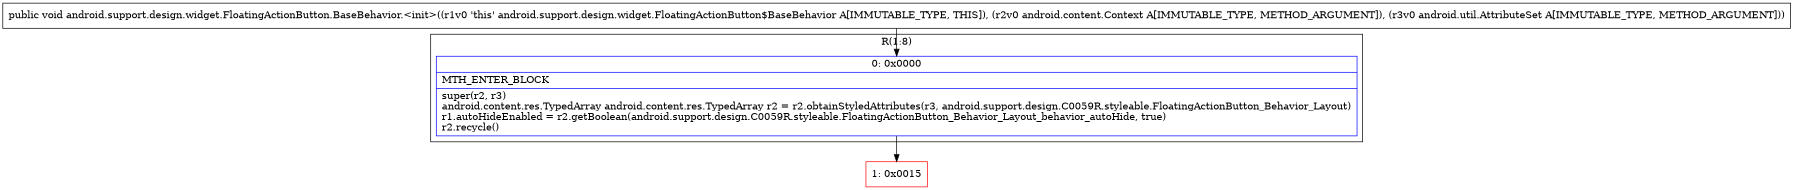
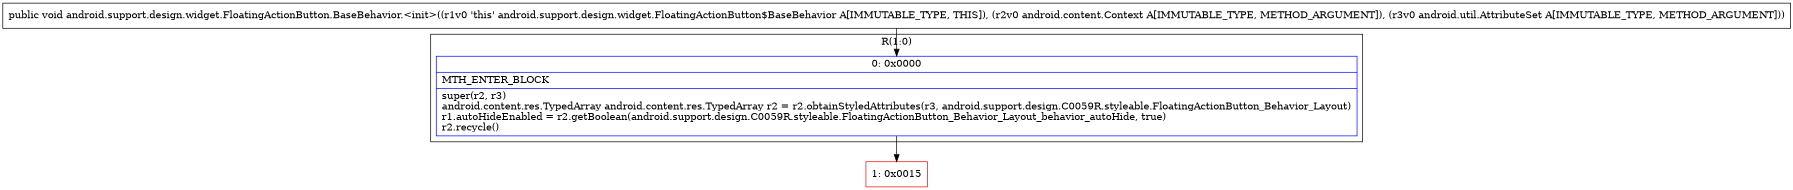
cluster "R(1:8)": label "R(1:8)" -> "R(1:0)"
